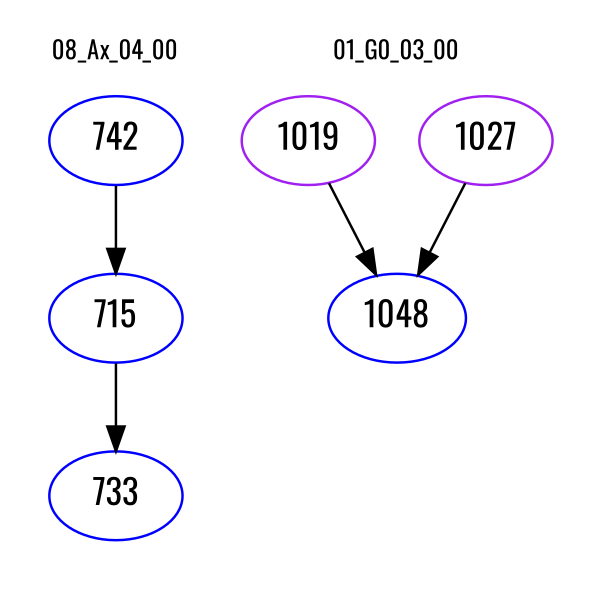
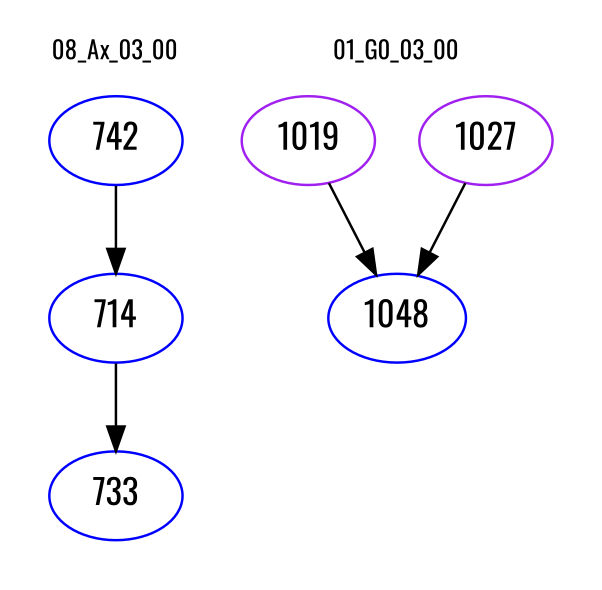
cluster "08_Ax_04_00": label "08_Ax_04_00" -> "08_Ax_03_00"
node "715": label "715" -> "714"
